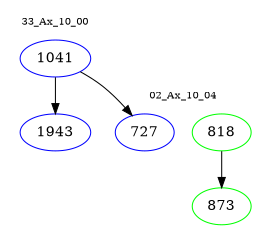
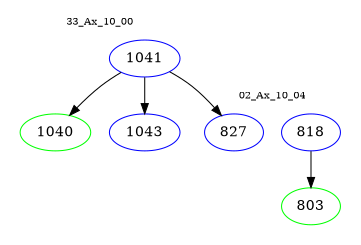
node "1943": label "1943" -> "1043"
node "1040": added
node "727": label "727" -> "827"
node "818": color green -> blue
node "873": label "873" -> "803"
